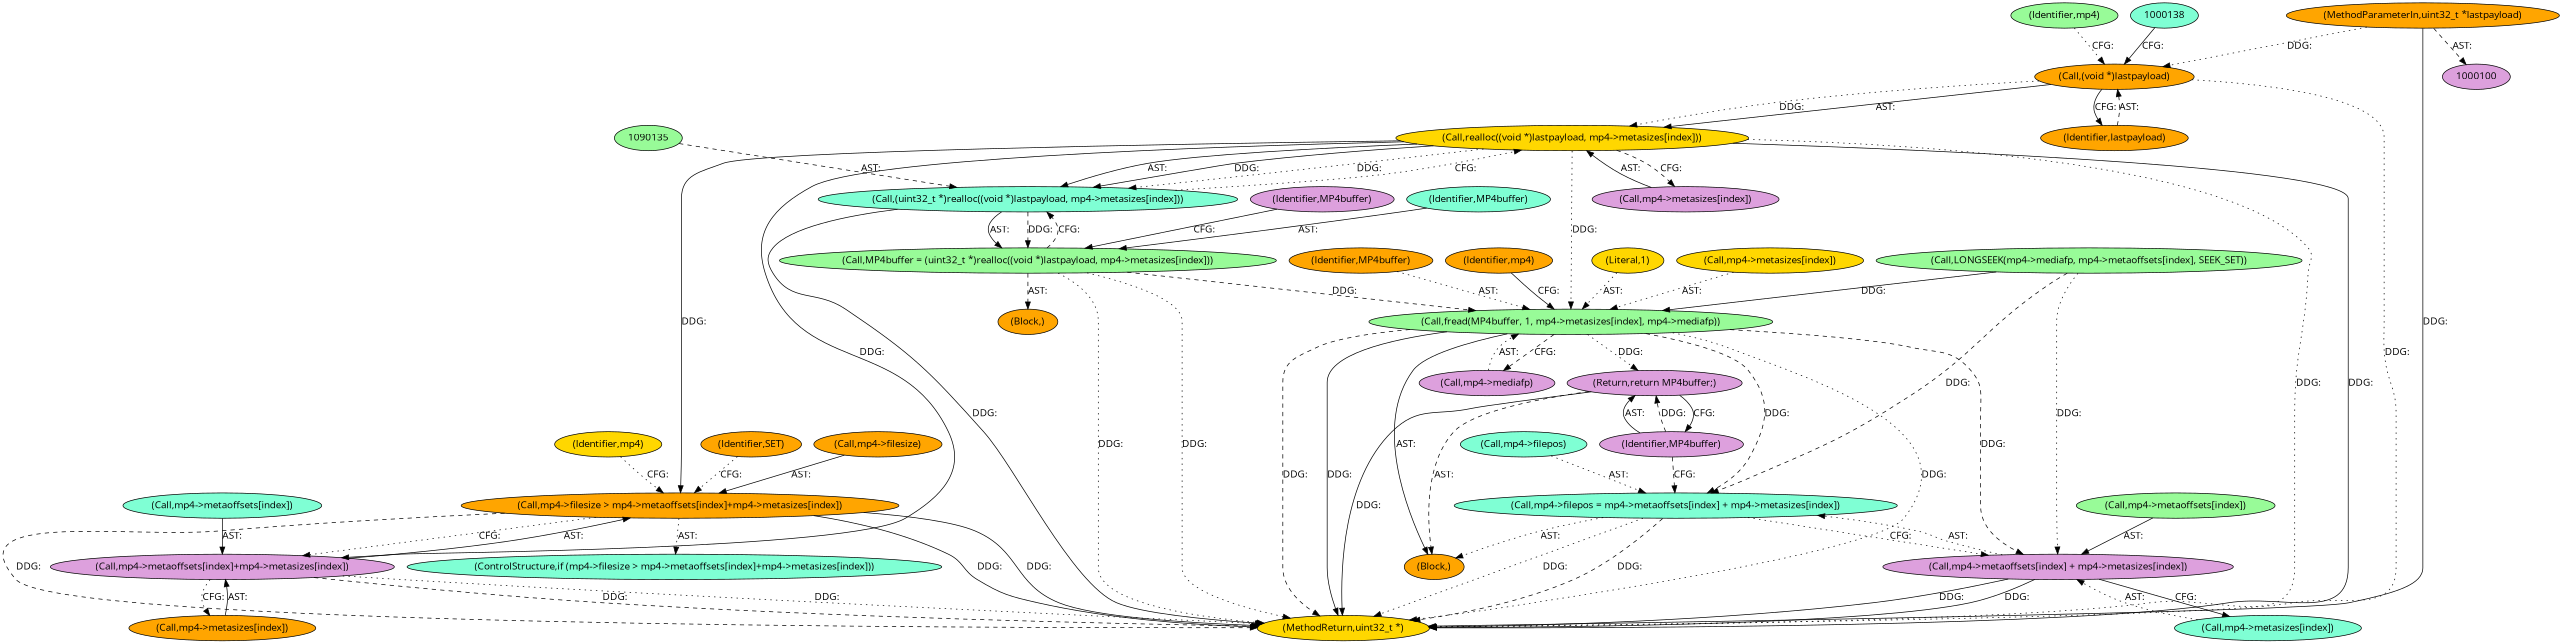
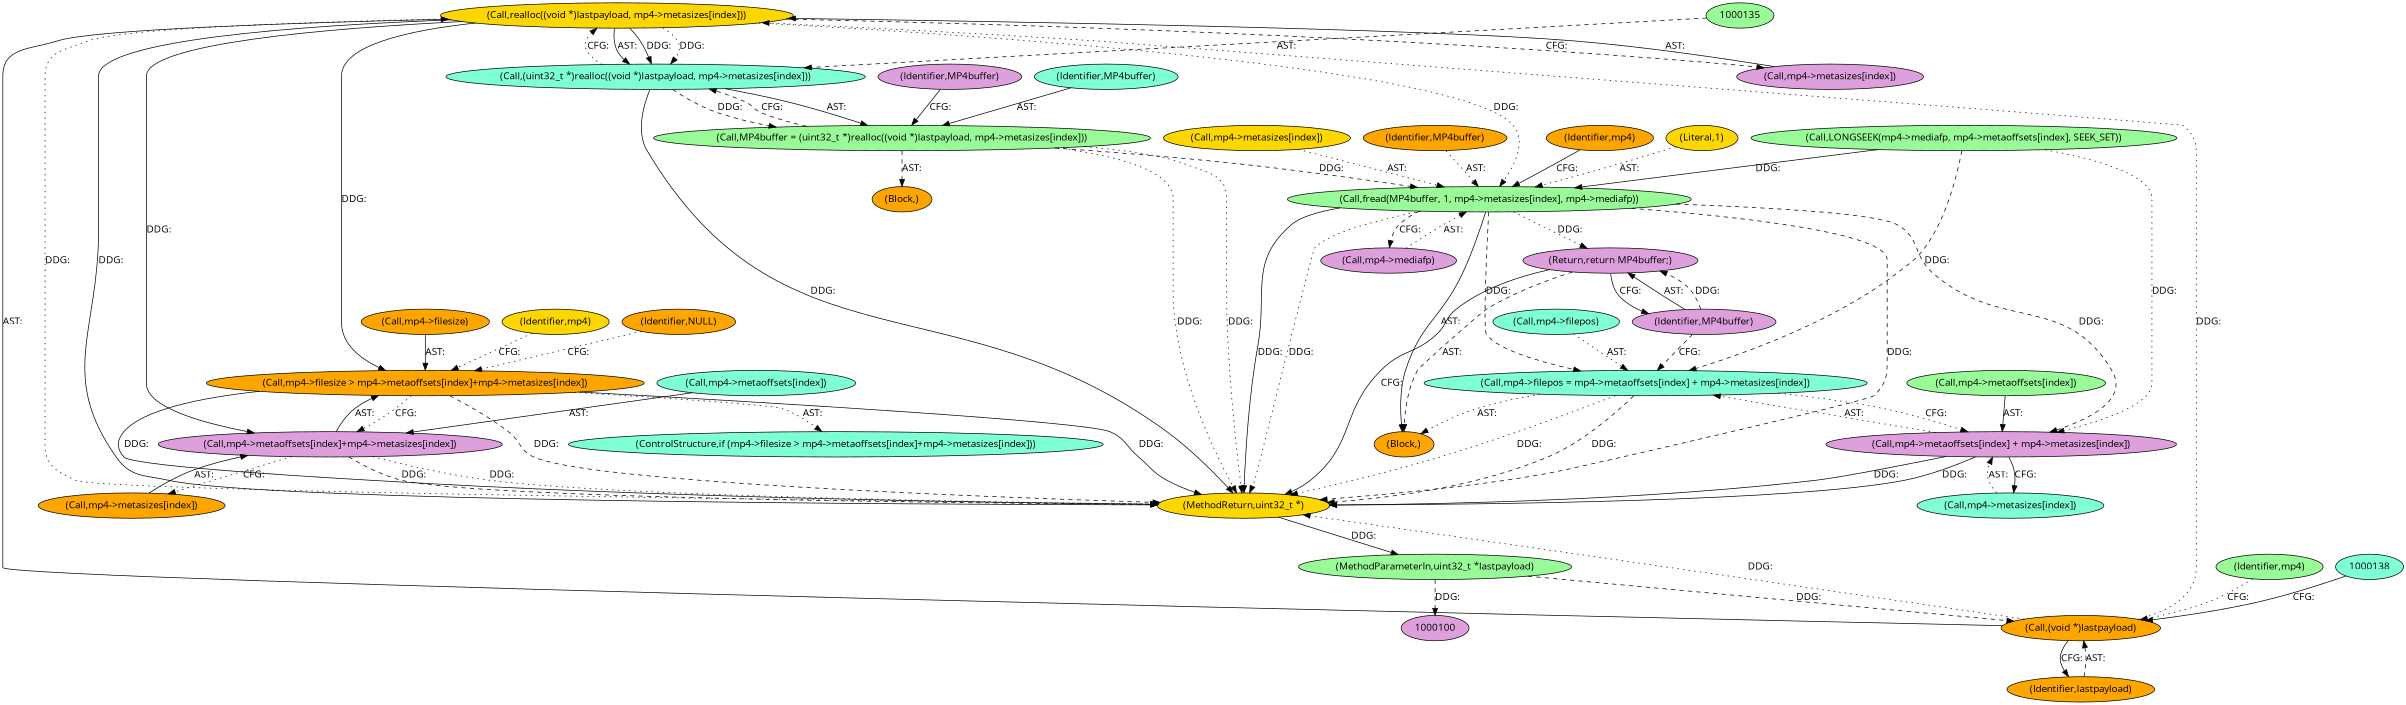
node "(MethodParameterIn,uint32_t *lastpayload)": fillcolor orange -> palegreen
edge "(MethodParameterIn,uint32_t *lastpayload)" -> "(Call,(void *)lastpayload)": style dotted -> dashed
edge "(MethodParameterIn,uint32_t *lastpayload)" -> "1000100": label "AST: " -> "DDG: "
node "1090135": label "1090135" -> "1000135"
node "(Identifier,SET)": label "(Identifier,SET)" -> "(Identifier,NULL)"
edge "(Return,return MP4buffer;)" -> "(MethodReturn,uint32_t *)": label "DDG: " -> "CFG: "
edge "(MethodParameterIn,uint32_t *lastpayload)" -> "(MethodReturn,uint32_t *)": reversed
